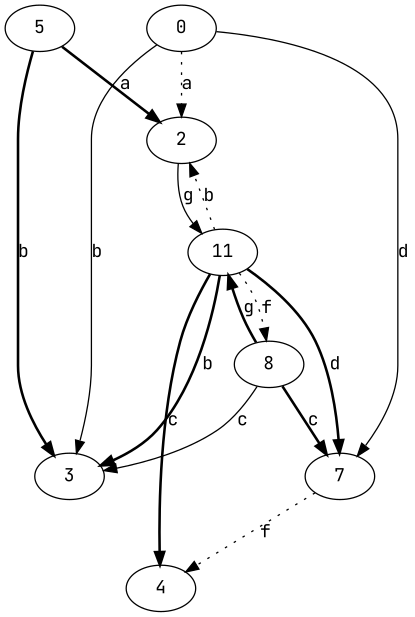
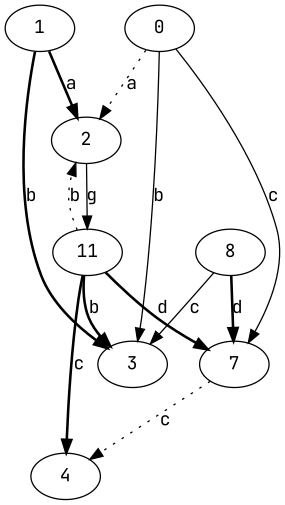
node "5": label "5" -> "1"
edge "0" -> "7": label "d" -> "c"
edge "11" -> "8": removed, label "f"
edge "8" -> "11": removed, label "g"
edge "8" -> "7": label "c" -> "d"
edge "7" -> "4": label "f" -> "c"
